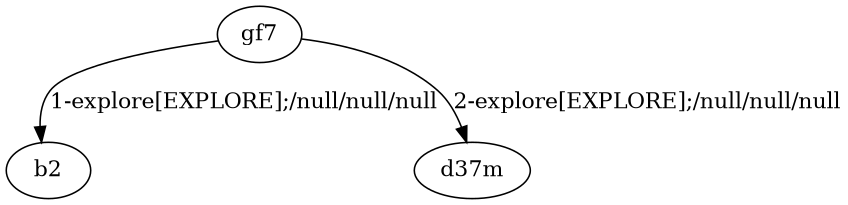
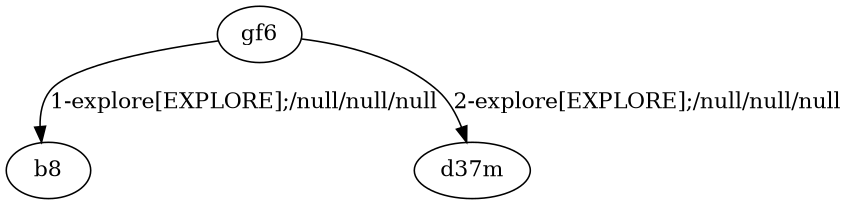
node "gf7": label "gf7" -> "gf6"
node "b2": label "b2" -> "b8"
